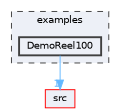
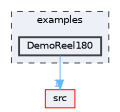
node "DemoReel100": label "DemoReel100" -> "DemoReel180"
